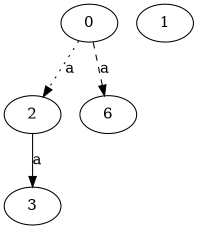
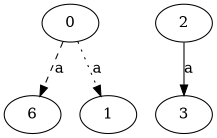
edge "0" -> "2": now "0" -> "1"
